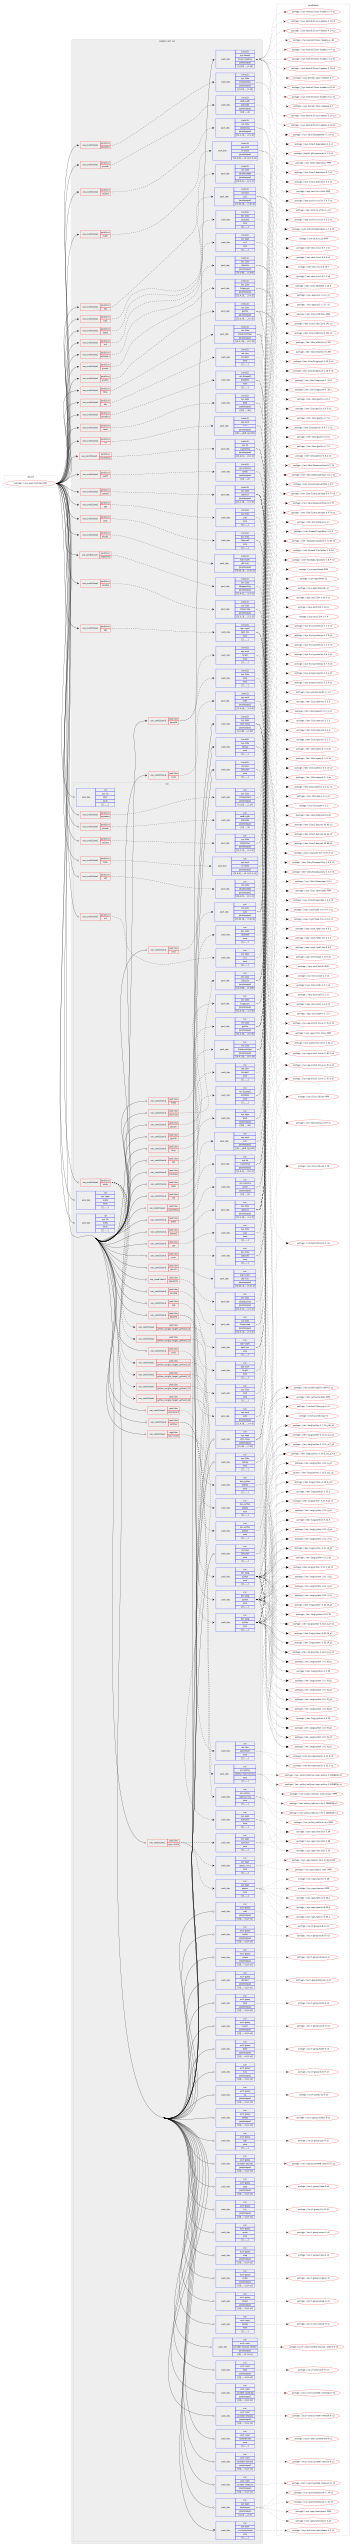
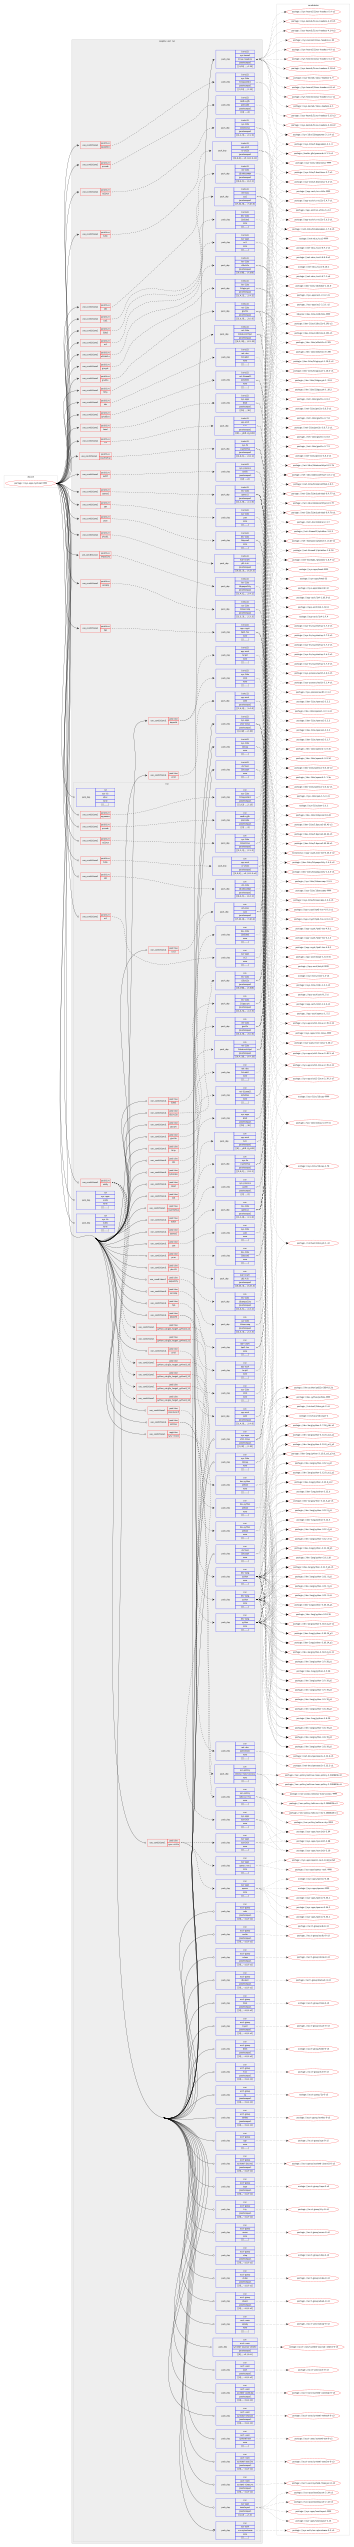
node "portage://app-crypt/p11-kit-0.25.3-r2": label "portage://app-crypt/p11-kit-0.25.3-r2" -> "libselinux://app-crypt/p11-kit-0.25.3-r2"
node "gcrypt://dev-lang/python-3.13.0_rc1_p2": label "gcrypt://dev-lang/python-3.13.0_rc1_p2" -> "portage://dev-lang/python-3.13.0_rc1_p2"
